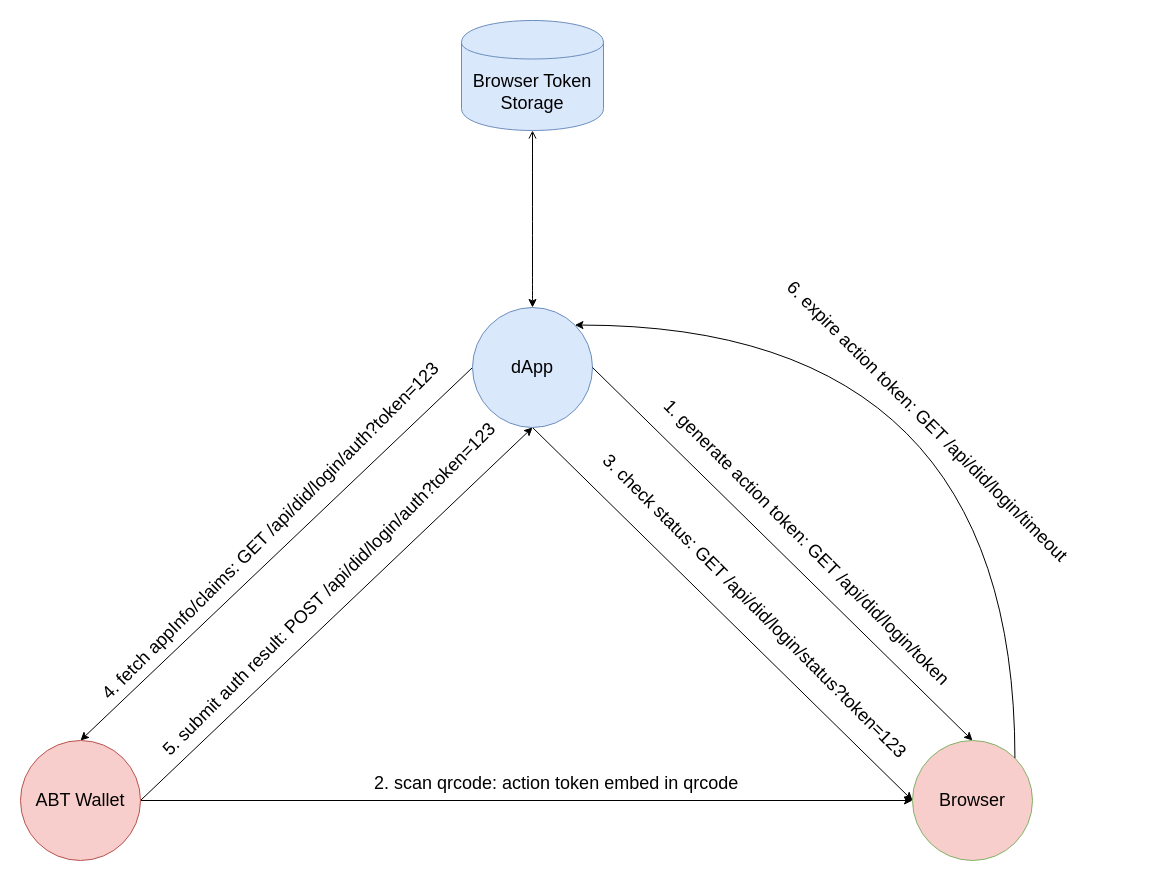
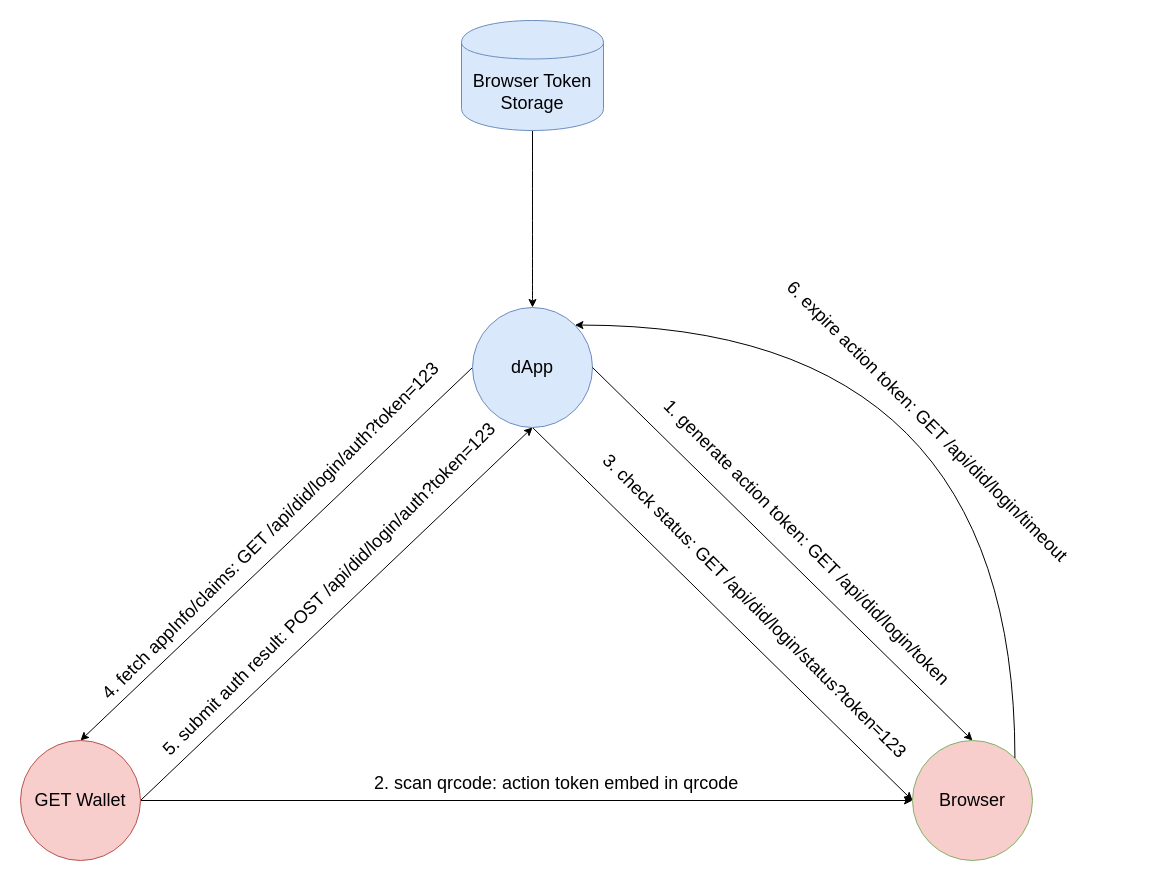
edge "Browser Token Storage" -- "dApp": arrowhead open -> none
node "ABT Wallet": label "ABT Wallet" -> "GET Wallet"
